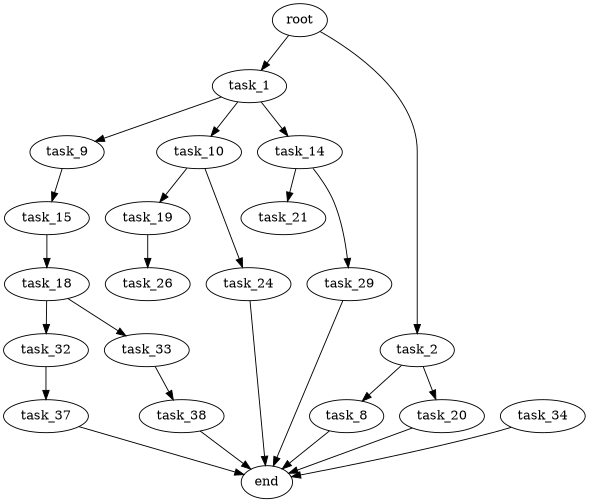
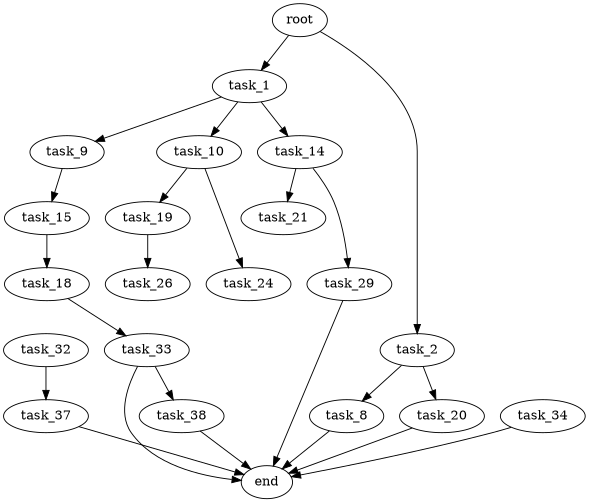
edge "task_18" -> "task_32": removed
edge "task_24" -> "end": now "task_33" -> "end"
